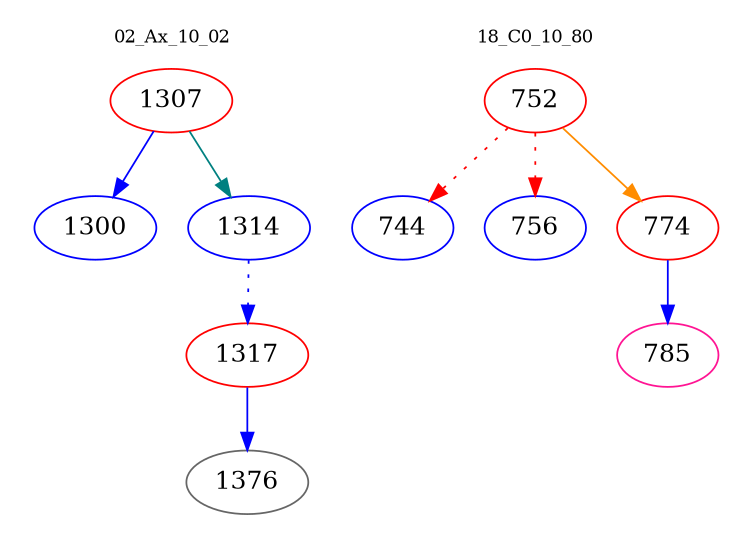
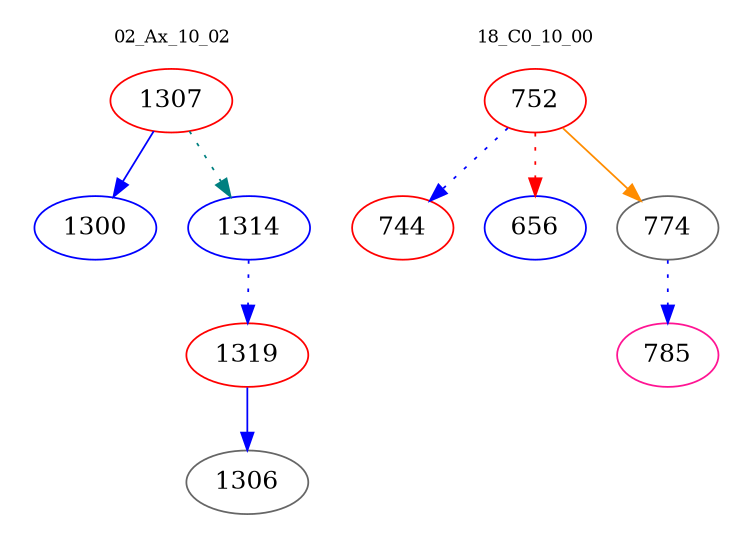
cluster "18_C0_10_80": label "18_C0_10_80" -> "18_C0_10_00"
edge "1307" -> "1314": style solid -> dotted
edge "752" -> "744": color red -> blue
node "744": color blue -> red
node "756": label "756" -> "656"
node "774": color red -> gray40
edge "774" -> "785": style solid -> dotted
node "1317": label "1317" -> "1319"
node "1376": label "1376" -> "1306"
